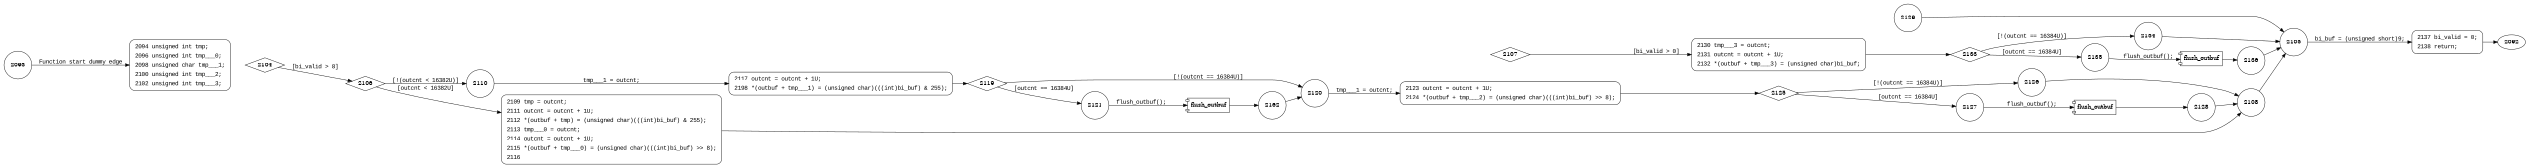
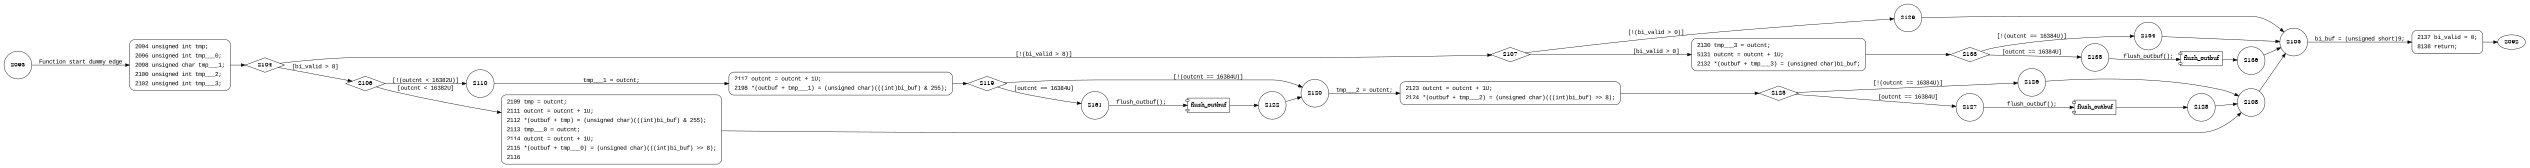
edge "2107" -> "2129": added, label "[!(bi_valid > 0)]"
node "2137": text "2138" -> "8138"
node "2130": text "2131" -> "5131"
edge "2104" -> "2107": added, label "[!(bi_valid > 8)]"
edge "2094" -> "2104": added
edge "2120" -> "2123": label "tmp___1 = outcnt;" -> "tmp___2 = outcnt;"
node "2121": label "2121" -> "2161"
node "2162": label "2162" -> "2122"
